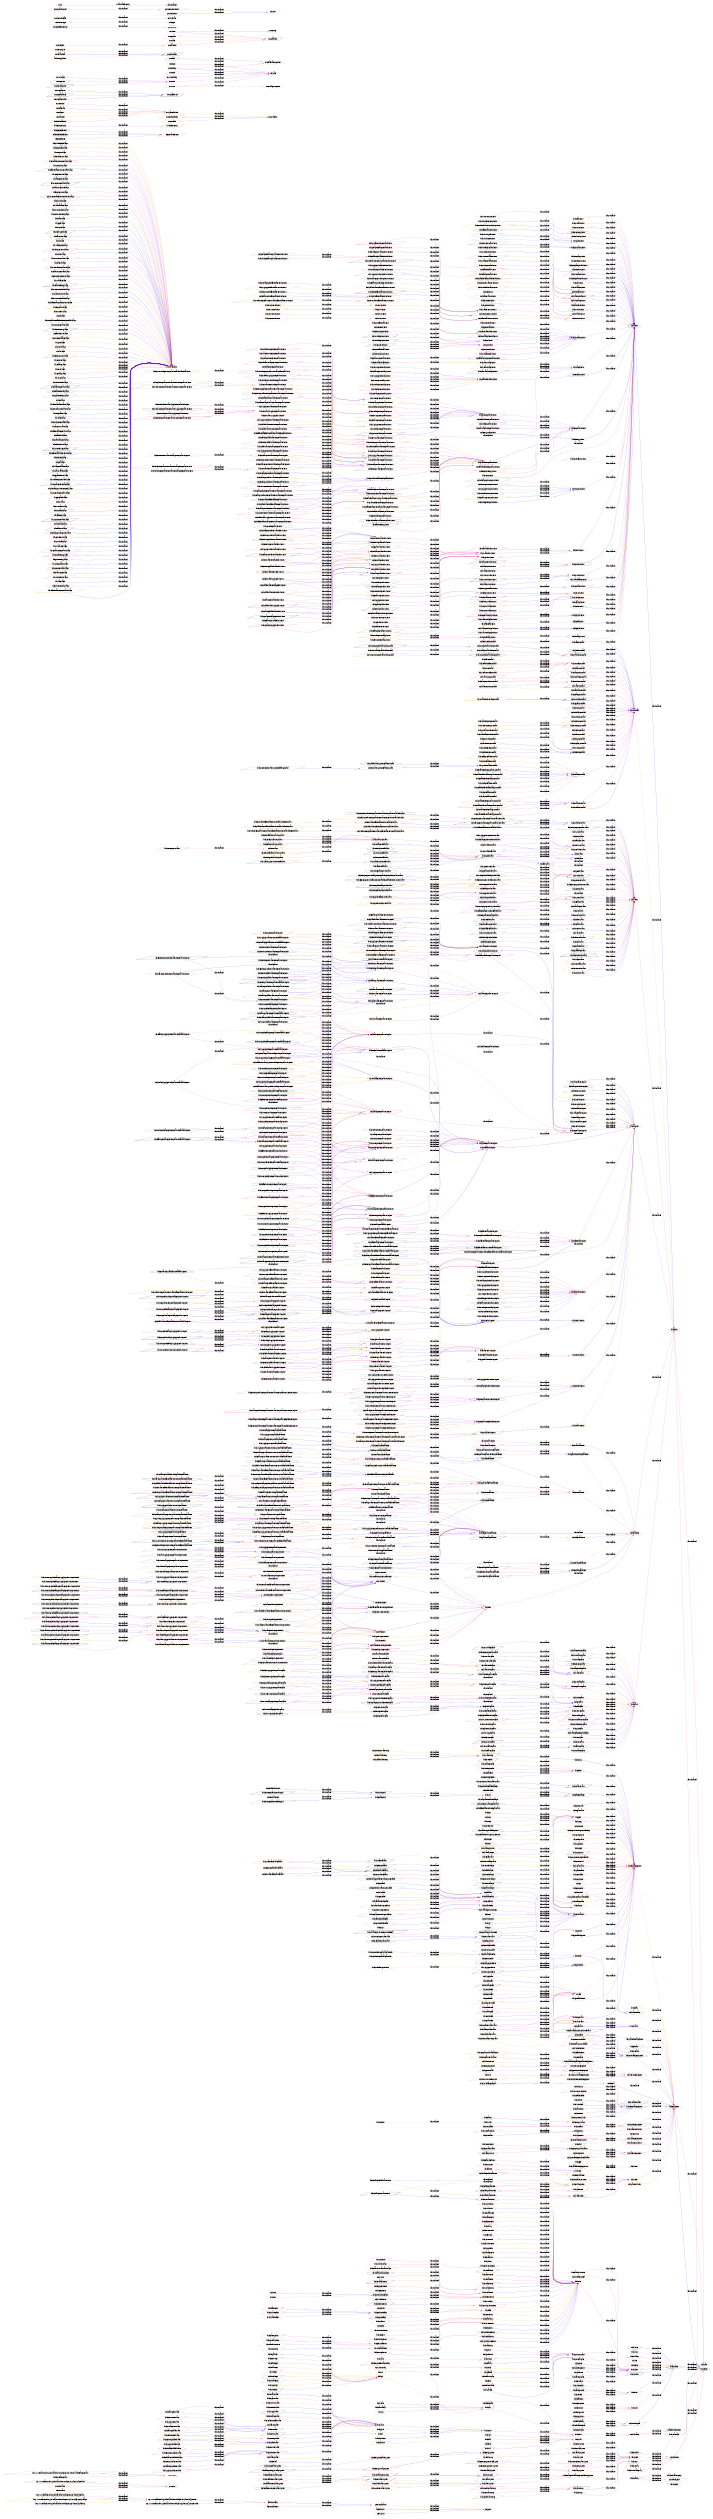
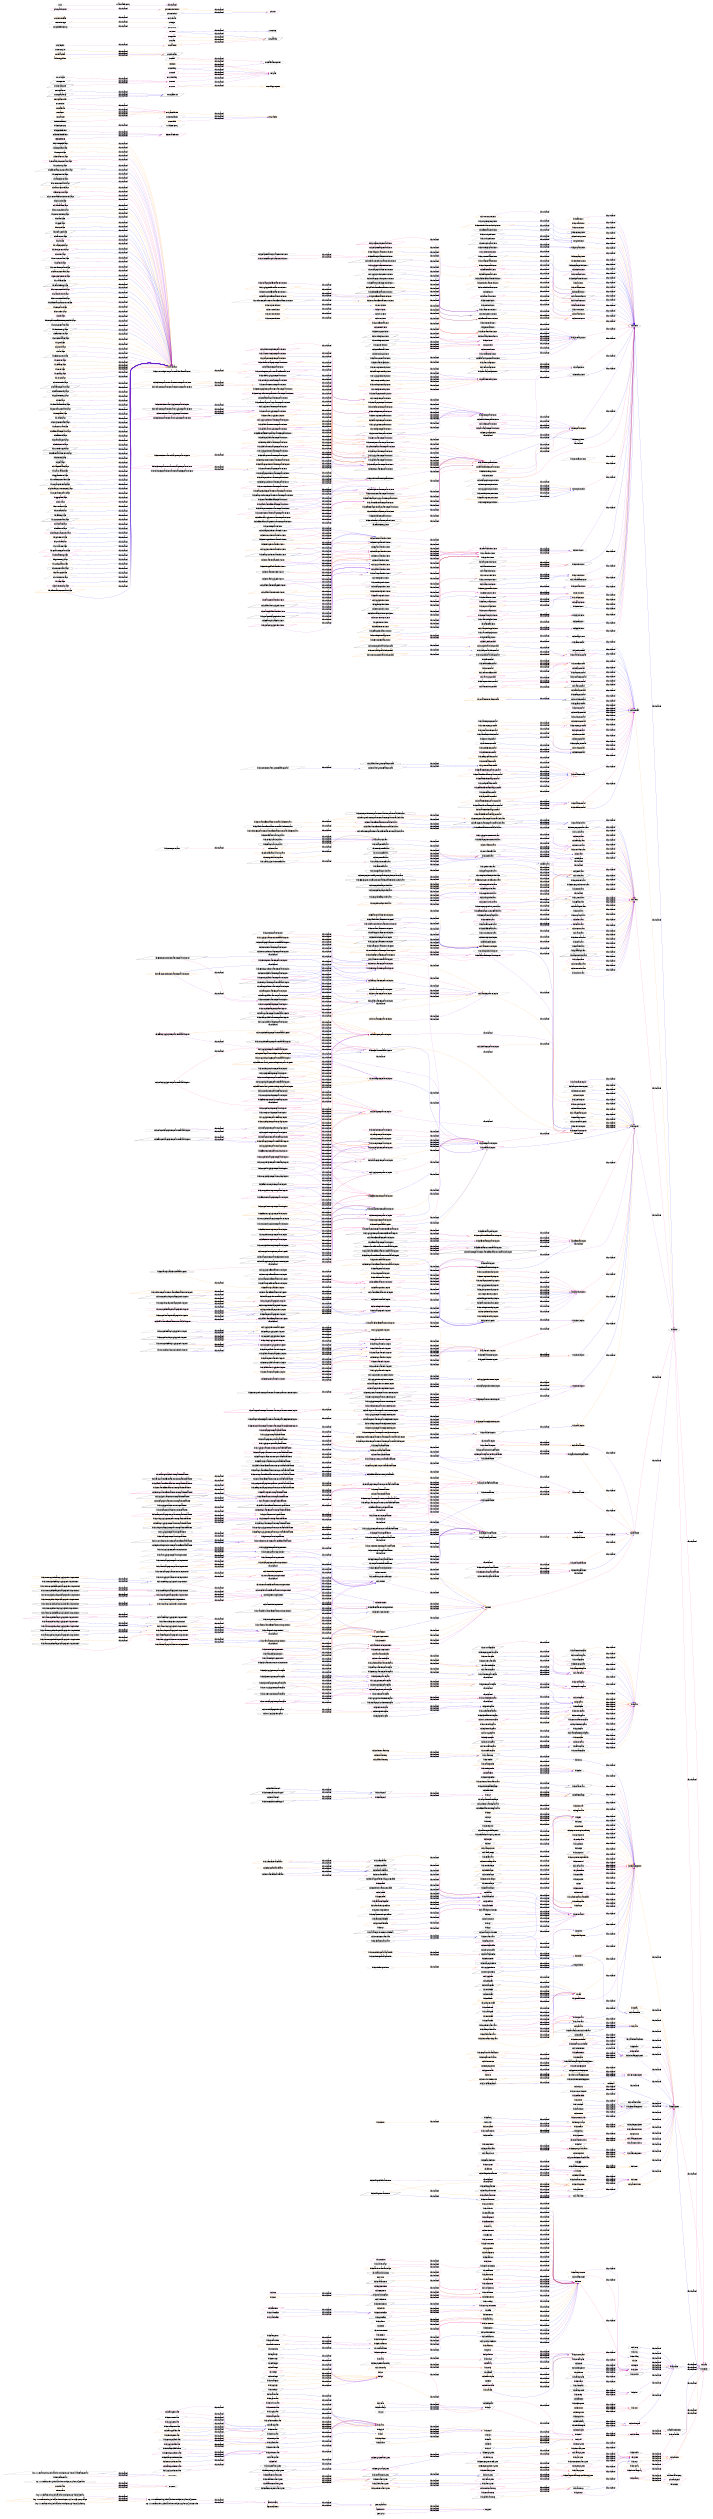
edge "brick:Makeup_Air_Unit" -> "brick:Collection_Basin_Water_Heater": now "brick:Makeup_Air_Unit" -> "brick:AHU"
